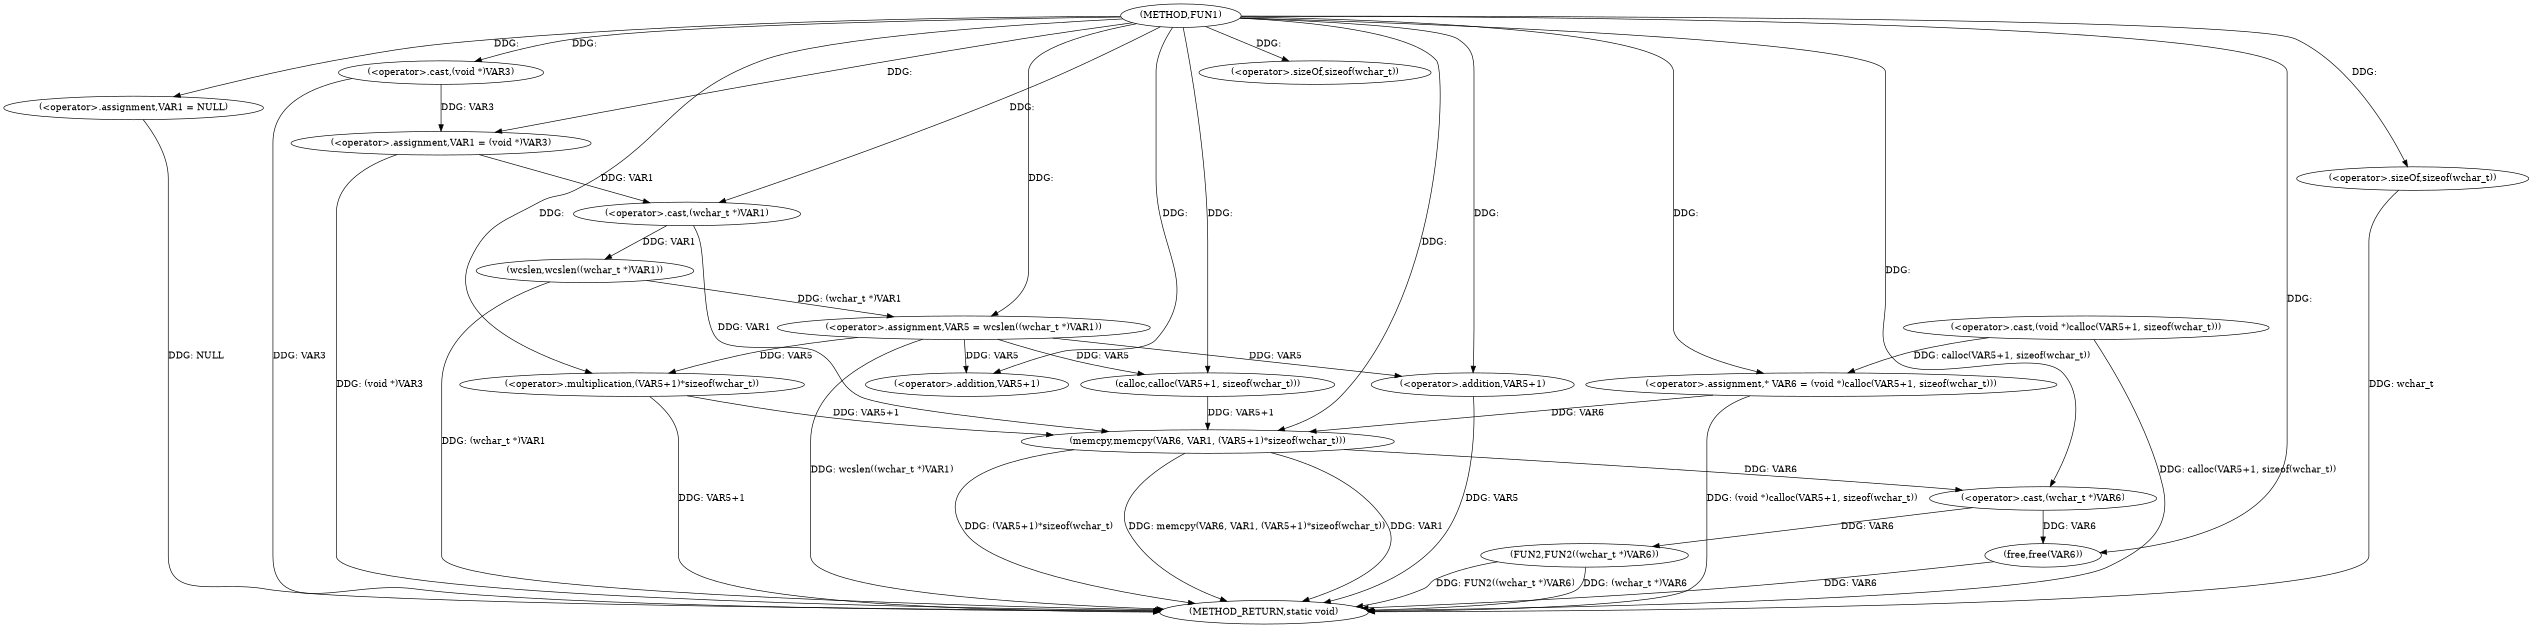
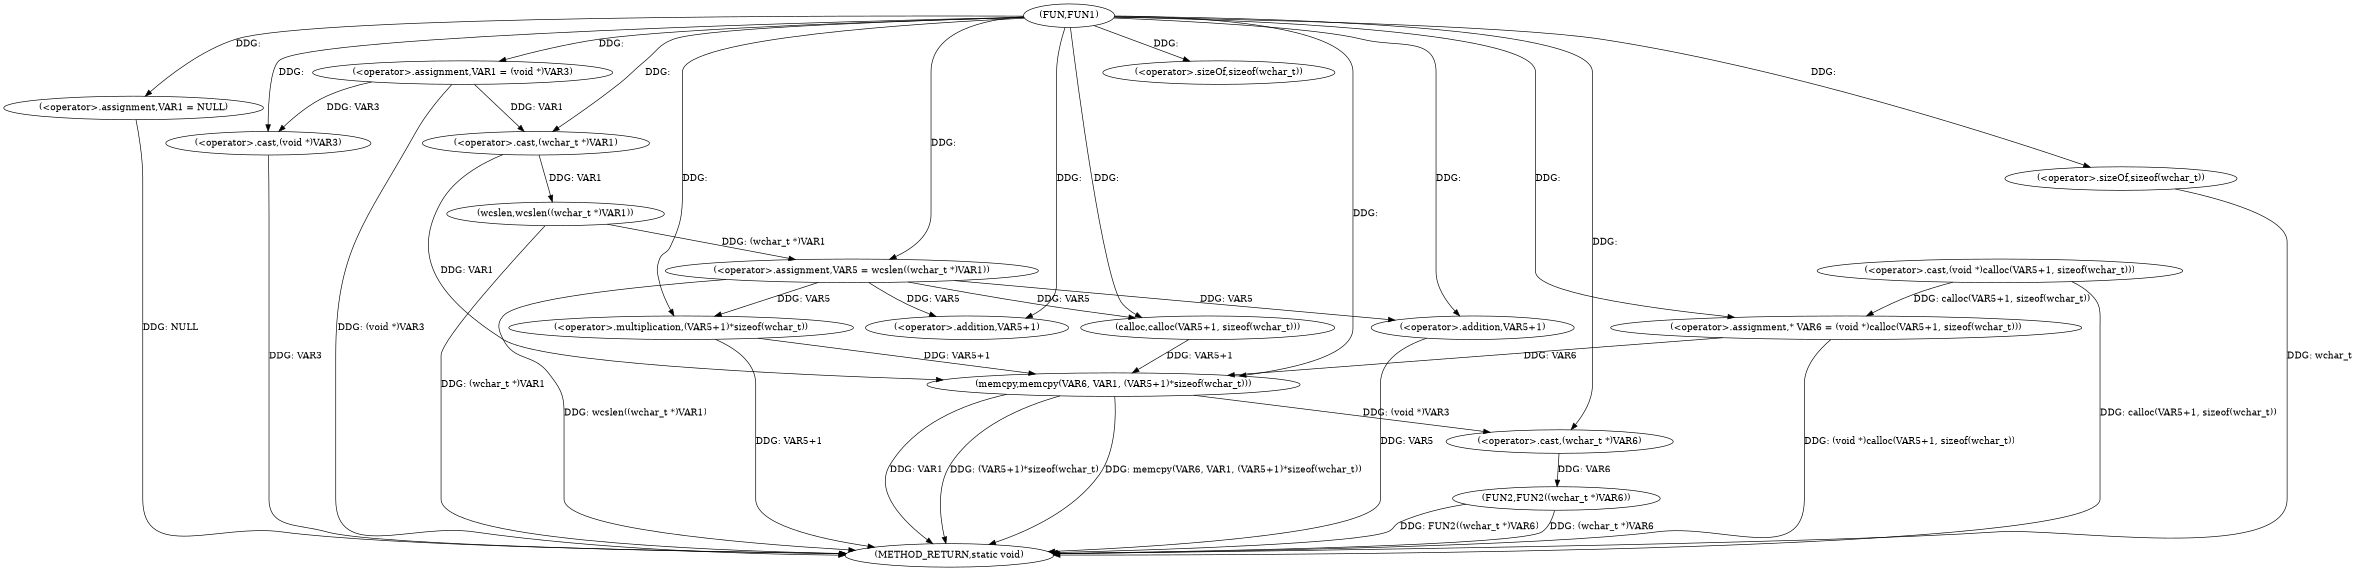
node "(METHOD,FUN1)": label "(METHOD,FUN1)" -> "(FUN,FUN1)"
edge "(<operator>.cast,(void *)VAR3)" -> "(<operator>.assignment,VAR1 = (void *)VAR3)": reversed
edge "(memcpy,memcpy(VAR6, VAR1, (VAR5+1)*sizeof(wchar_t)))" -> "(<operator>.cast,(wchar_t *)VAR6)": label "DDG: VAR6" -> "DDG: (void *)VAR3"
node "(free,free(VAR6))": removed
